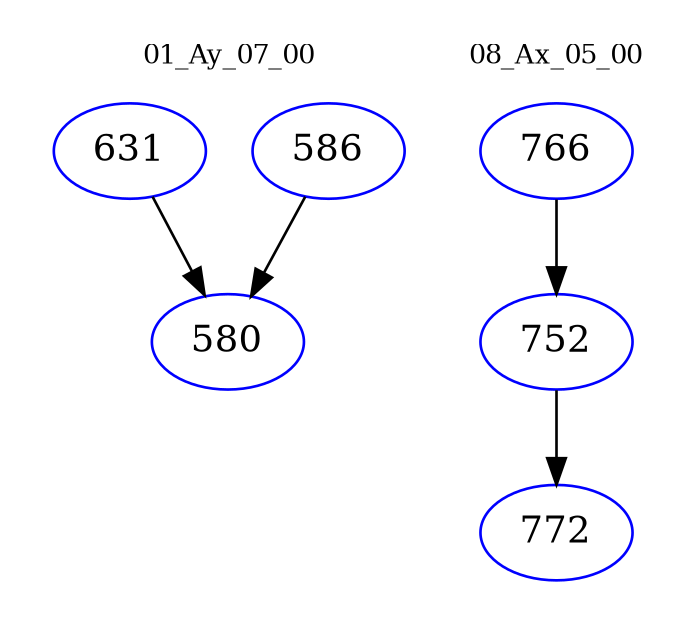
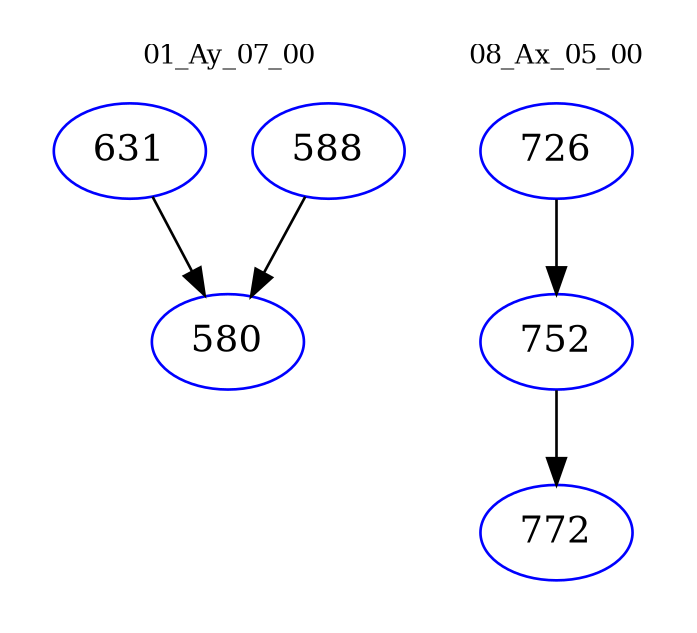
node "586": label "586" -> "588"
node "766": label "766" -> "726"
